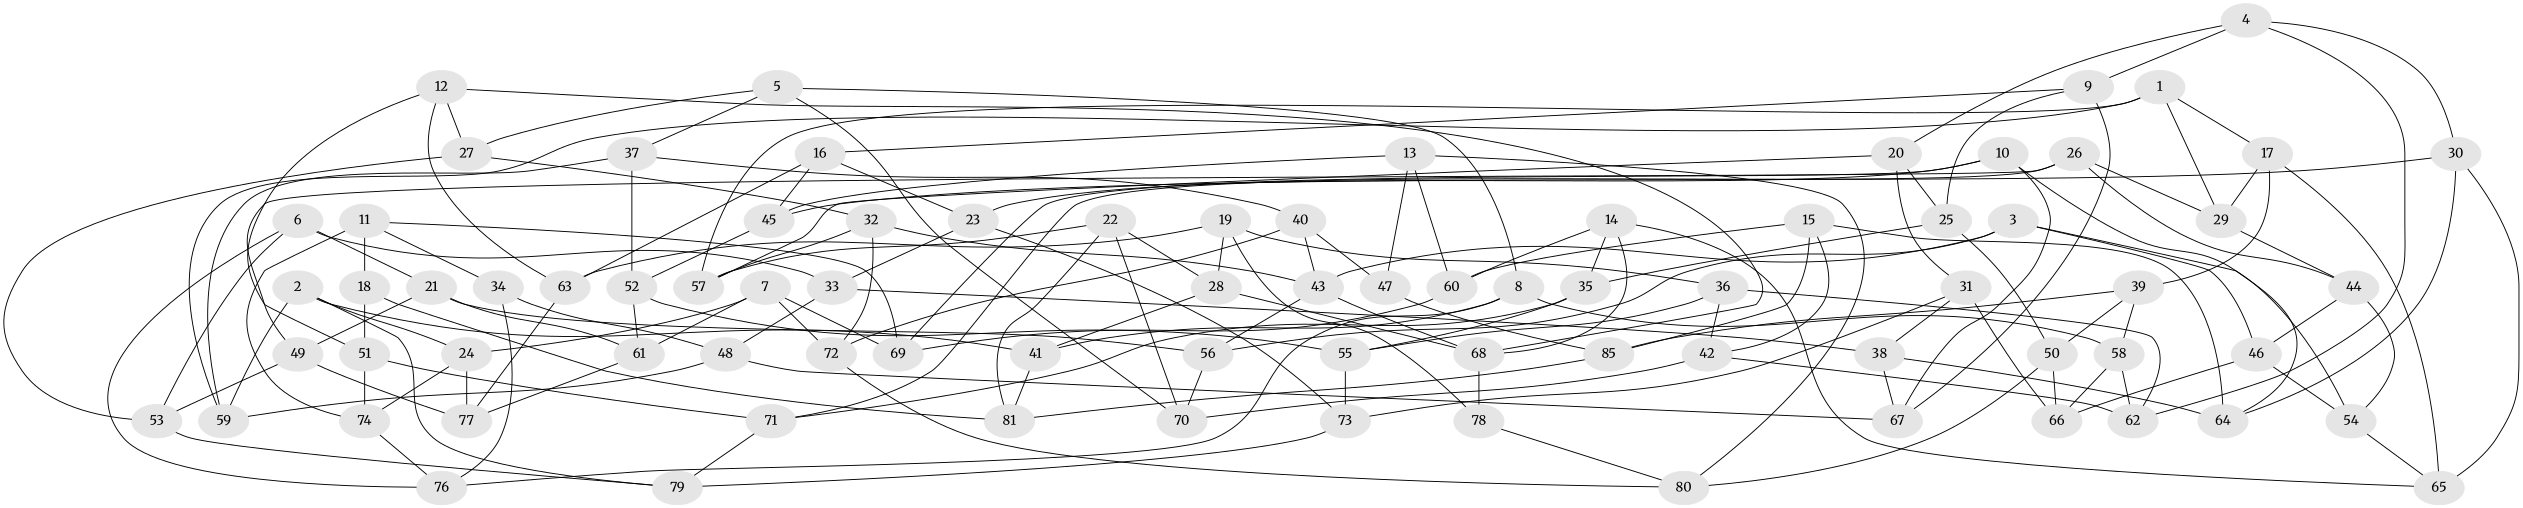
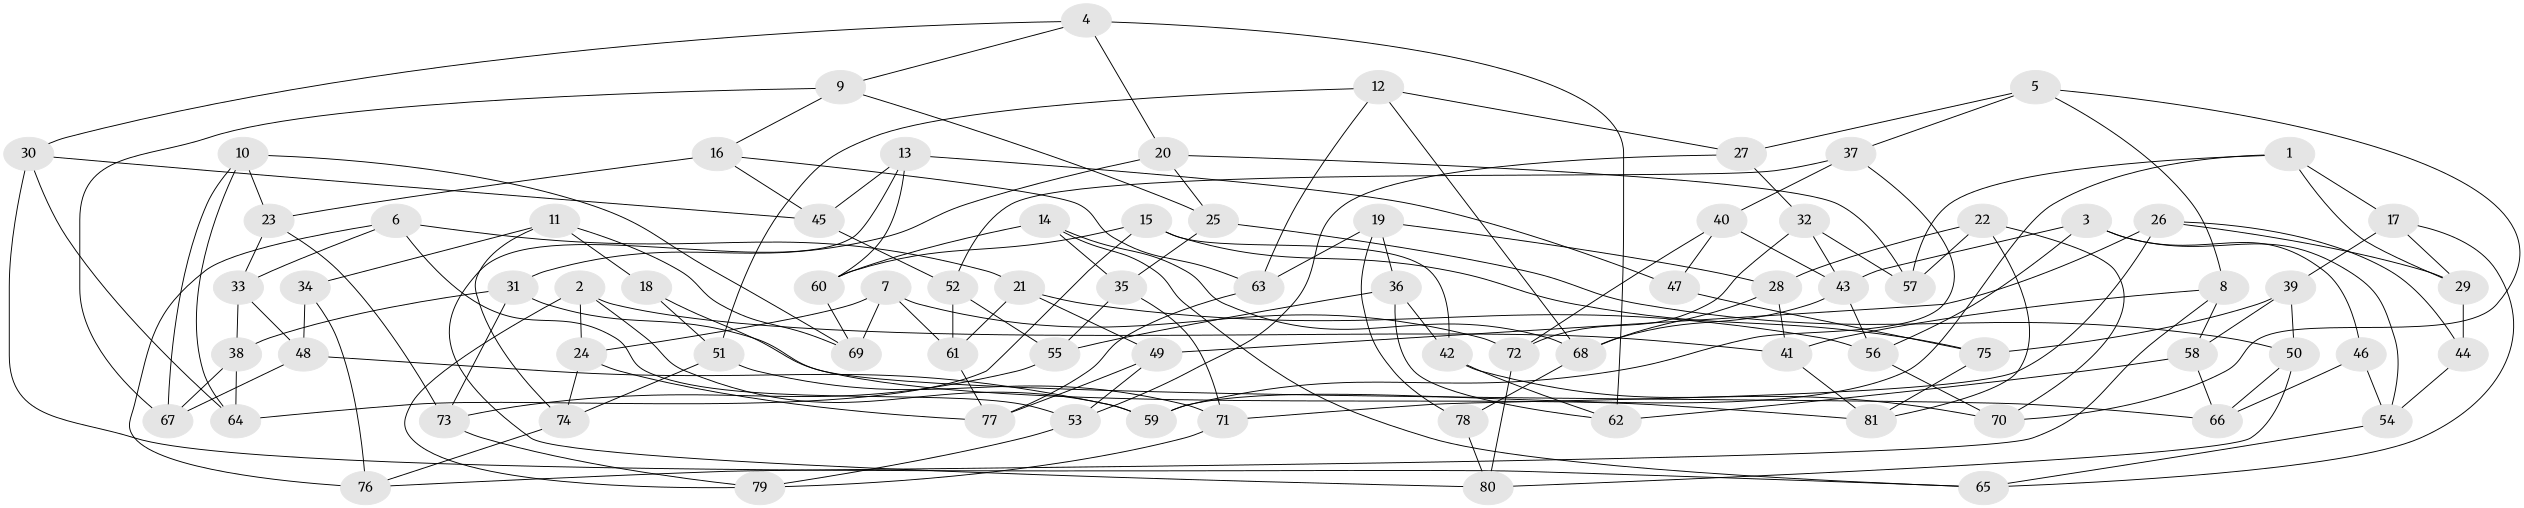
edge "44" -- "46": removed
node "85": label "85" -> "75"
